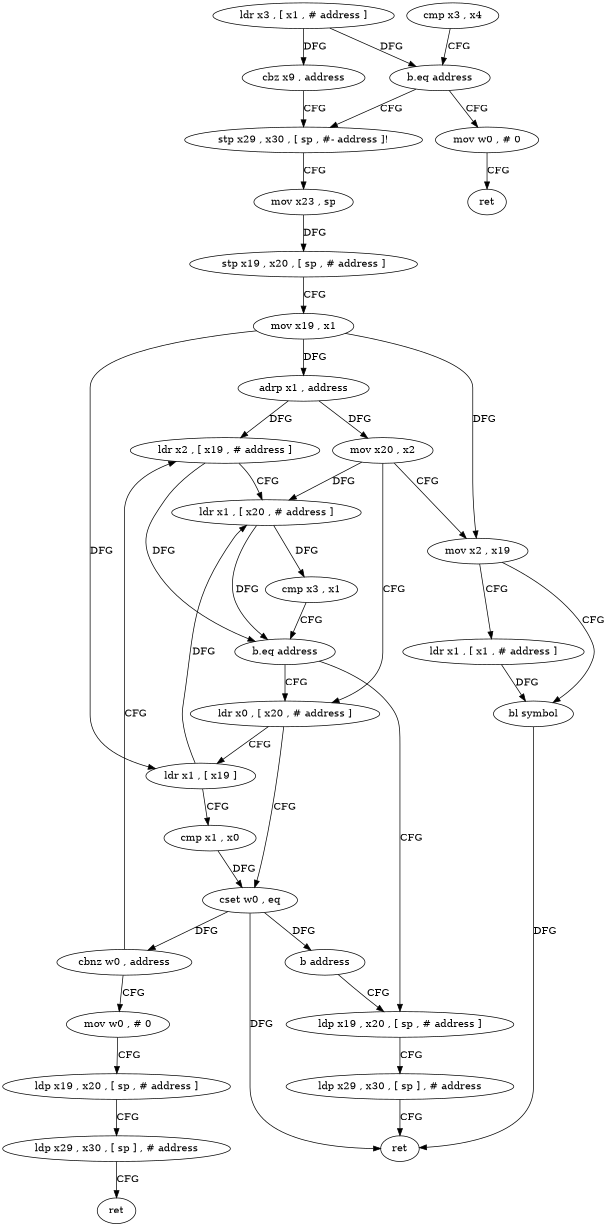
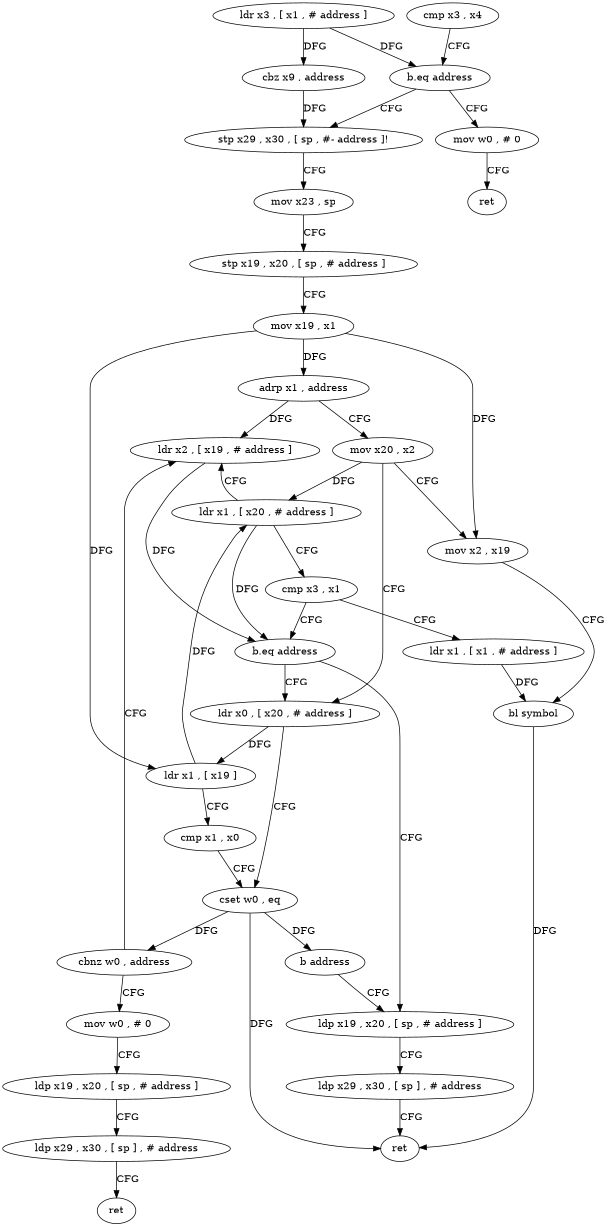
edge "cbz x9 , address" -> "stp x29 , x30 , [ sp , #- address ]!": label "CFG" -> "DFG"
edge "mov x23 , sp" -> "stp x19 , x20 , [ sp , # address ]": label "DFG" -> "CFG"
edge "adrp x1 , address" -> "mov x20 , x2": label "DFG" -> "CFG"
edge "ldr x2 , [ x19 , # address ]" -> "ldr x1 , [ x20 , # address ]": reversed
edge "ldr x1 , [ x20 , # address ]" -> "cmp x3 , x1": label "DFG" -> "CFG"
edge "mov x2 , x19" -> "ldr x1 , [ x1 , # address ]": now "cmp x3 , x1" -> "ldr x1 , [ x1 , # address ]"
edge "ldr x0 , [ x20 , # address ]" -> "ldr x1 , [ x19 ]": label "CFG" -> "DFG"
edge "cmp x1 , x0" -> "cset w0 , eq": label "DFG" -> "CFG"
